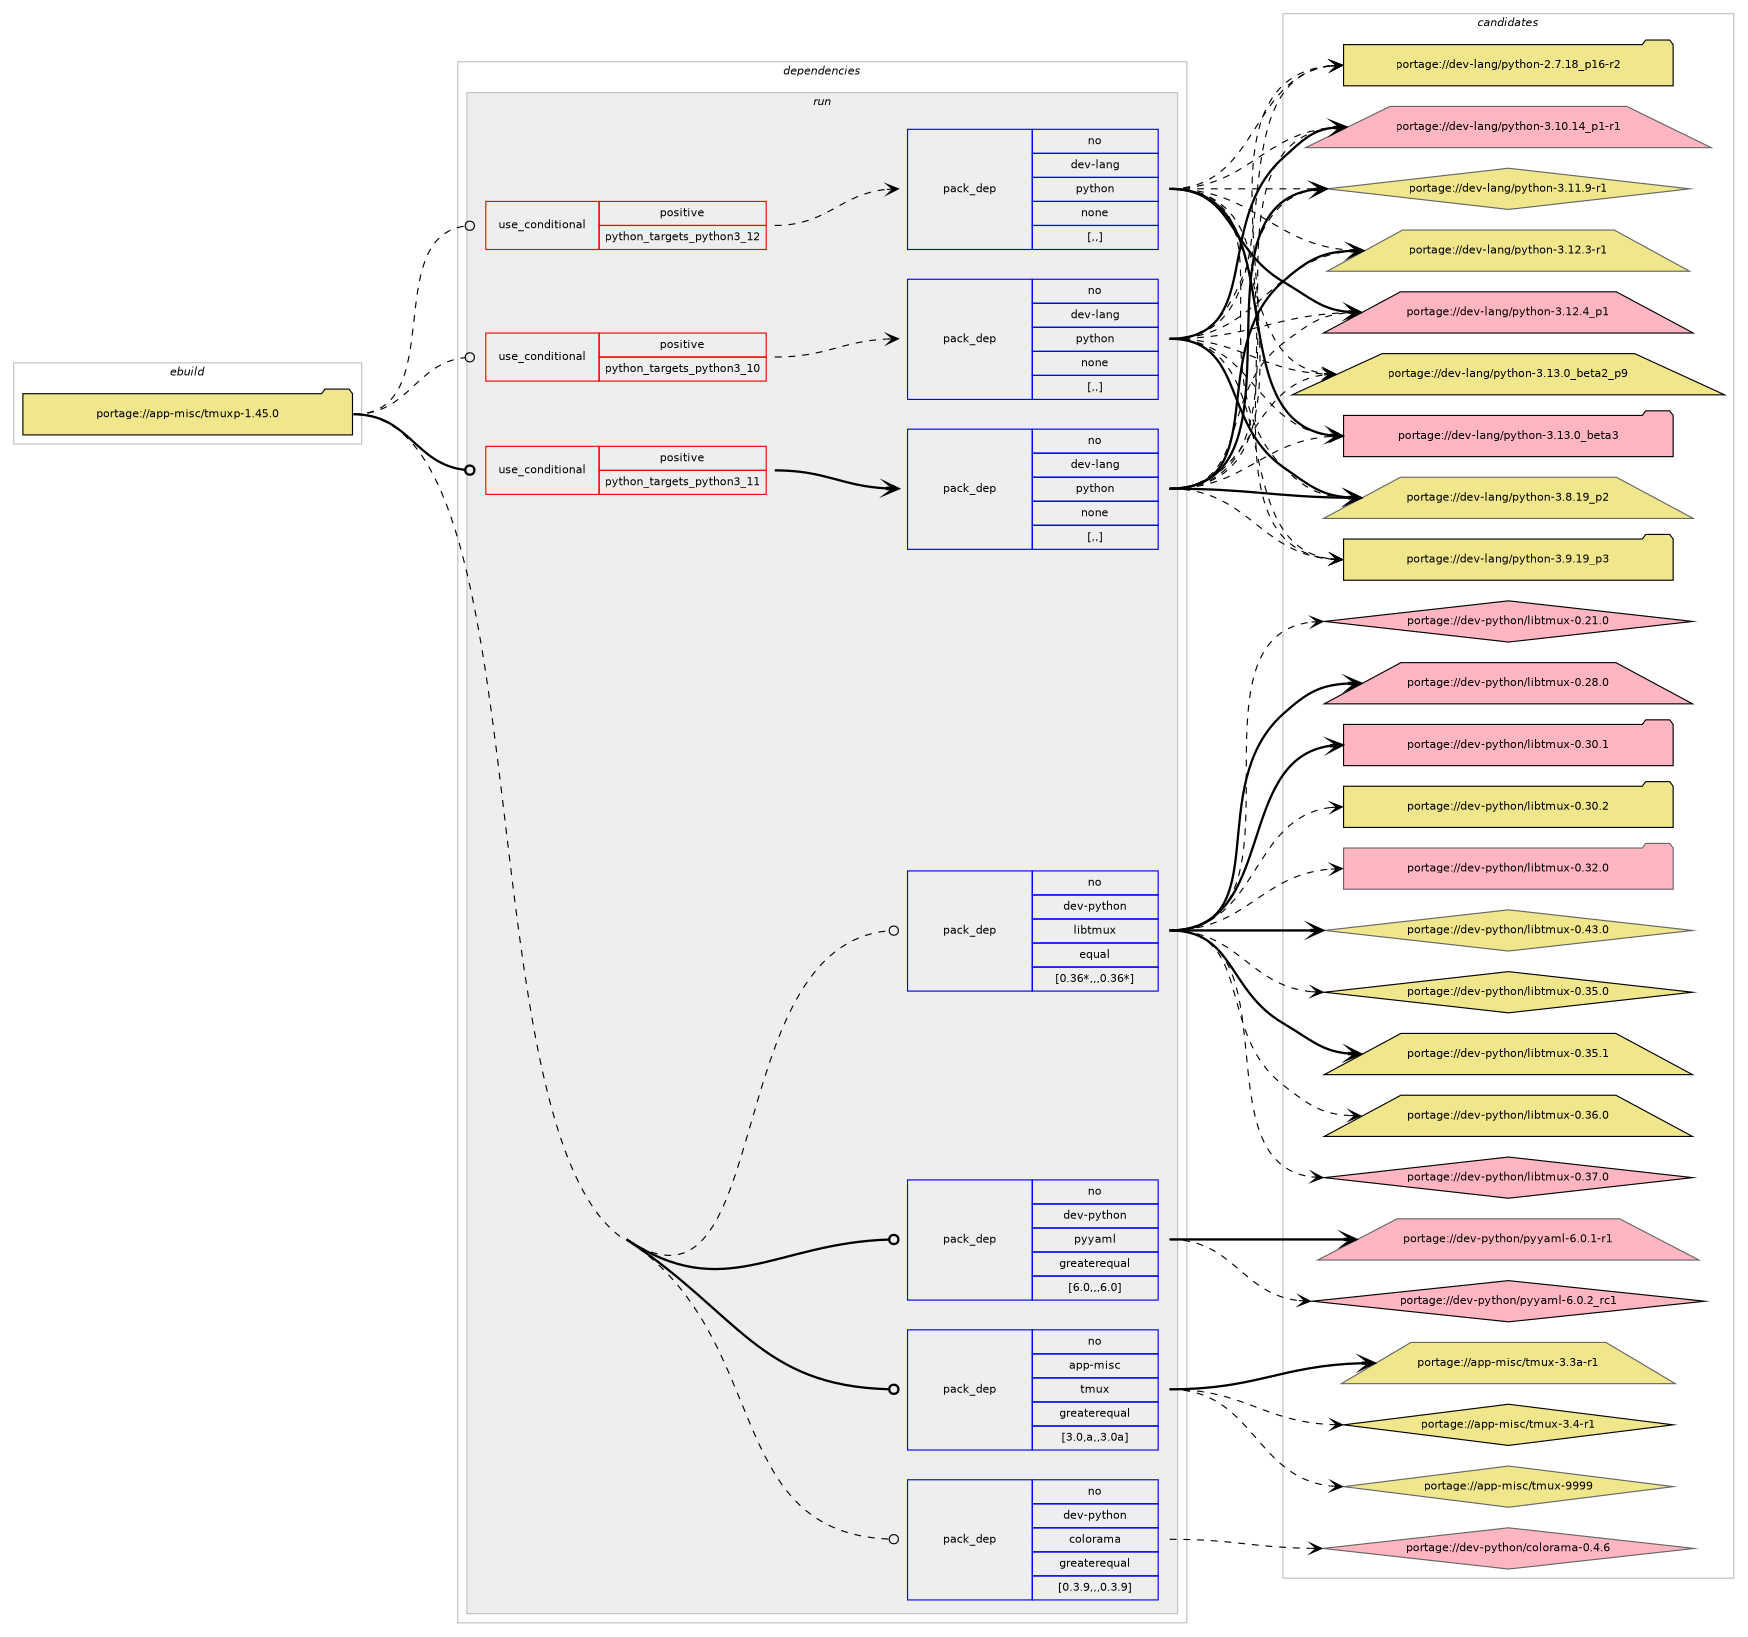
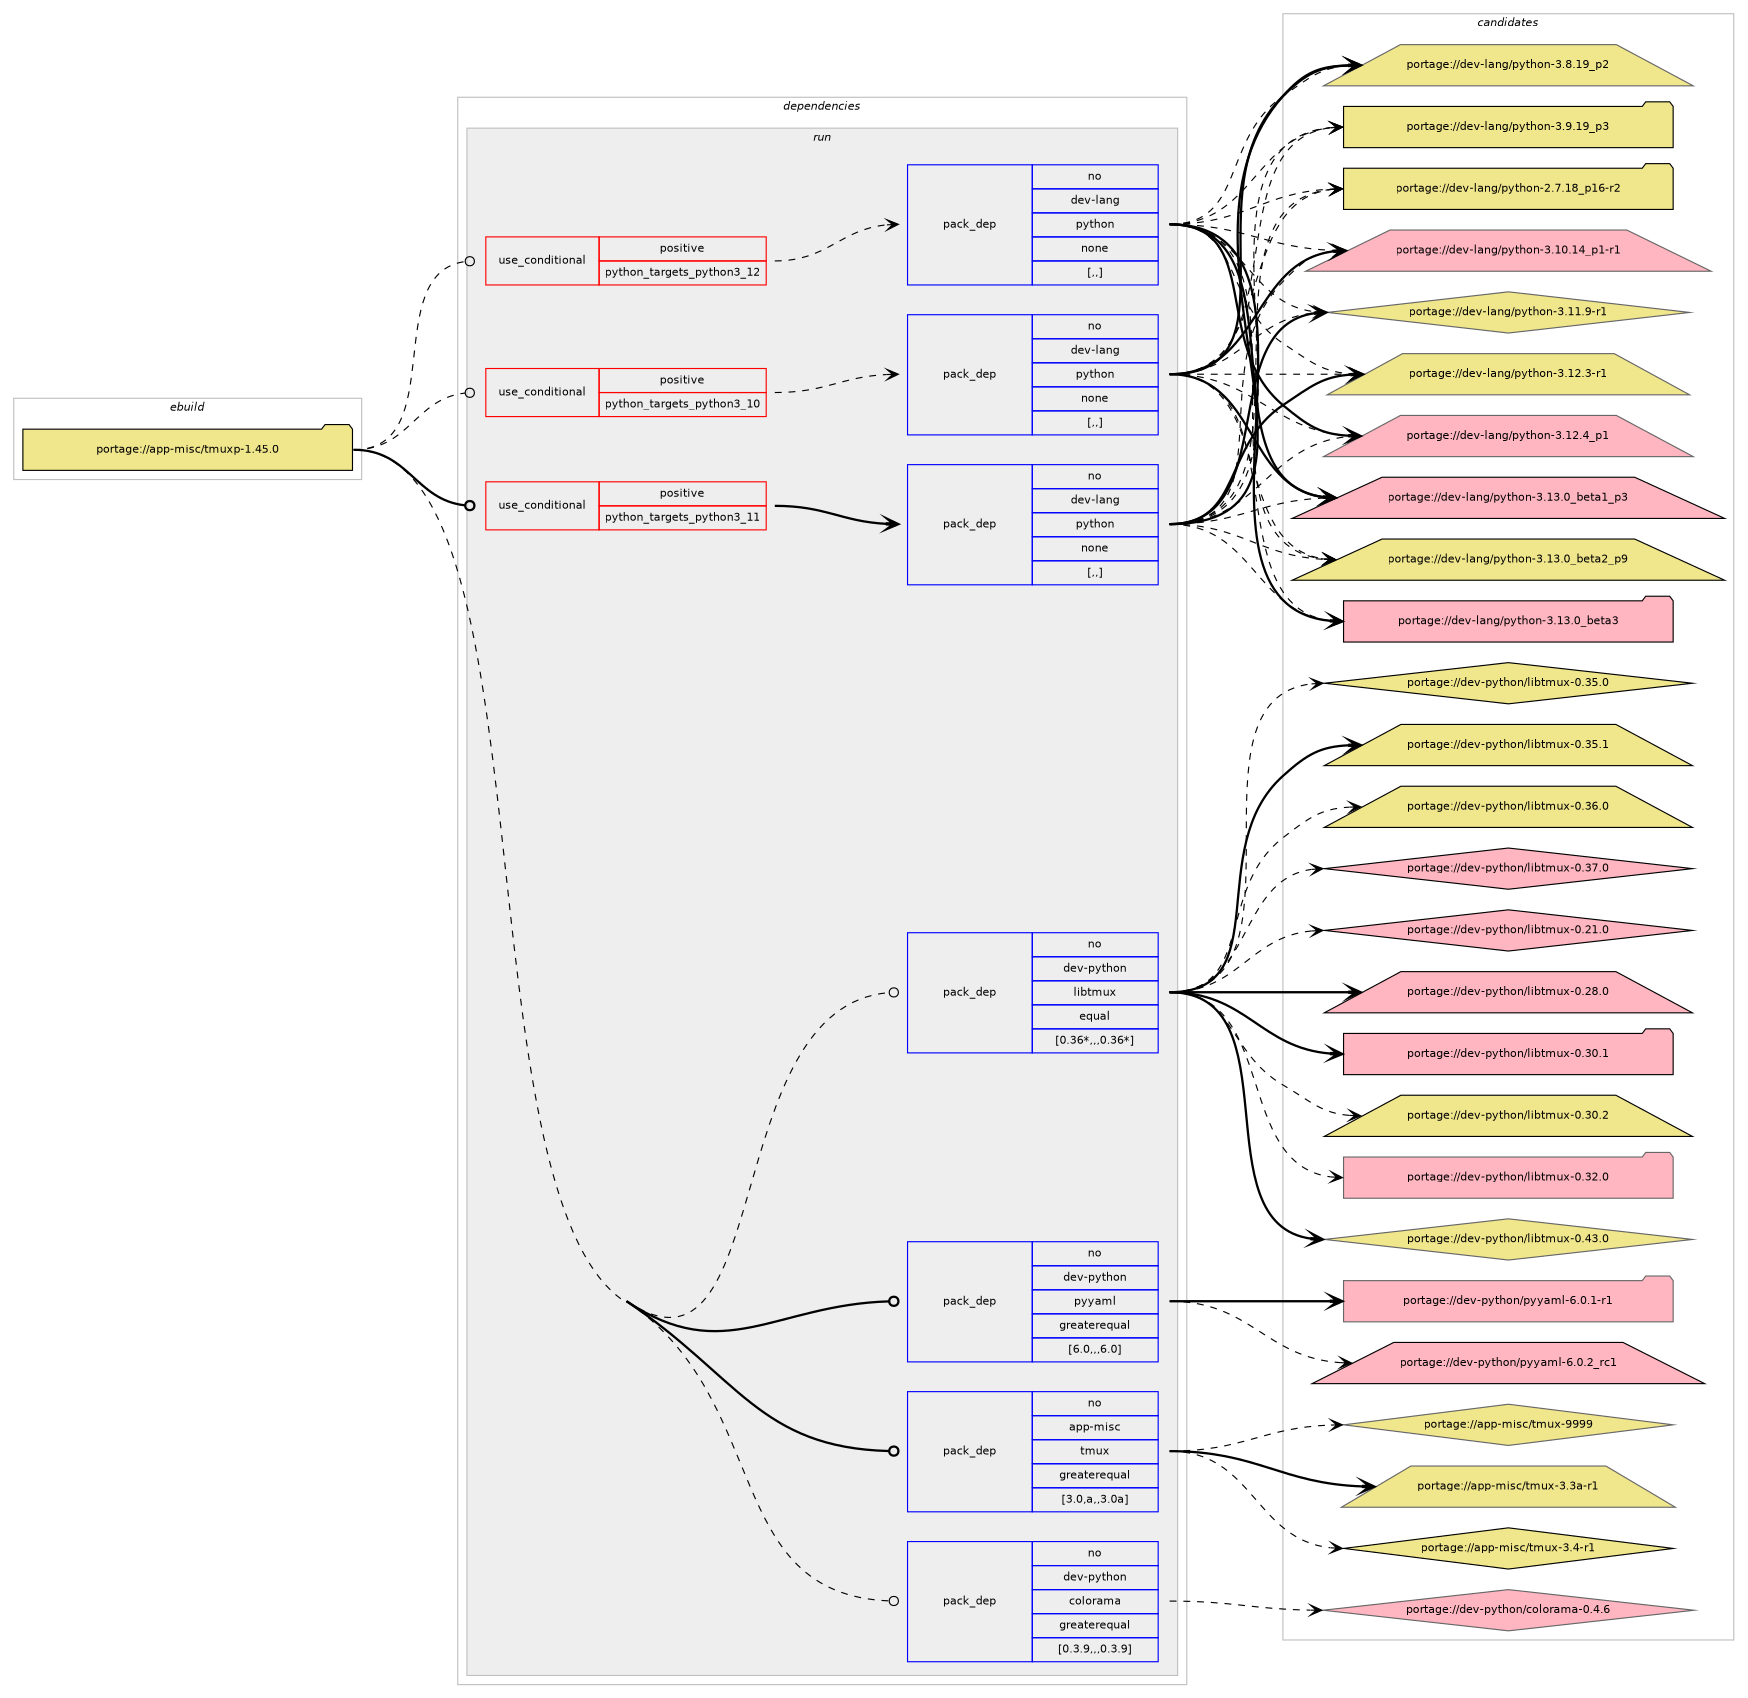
node "portage://dev-lang/python-3.12.4_p1": color black -> gray40
node "portage://dev-lang/python-3.13.0_beta1_p3": added
node "portage://dev-python/libtmux-0.30.2": shape folder -> trapezium
node "portage://dev-python/pyyaml-6.0.1-r1": shape trapezium -> folder
node "portage://dev-python/pyyaml-6.0.2_rc1": shape diamond -> trapezium
